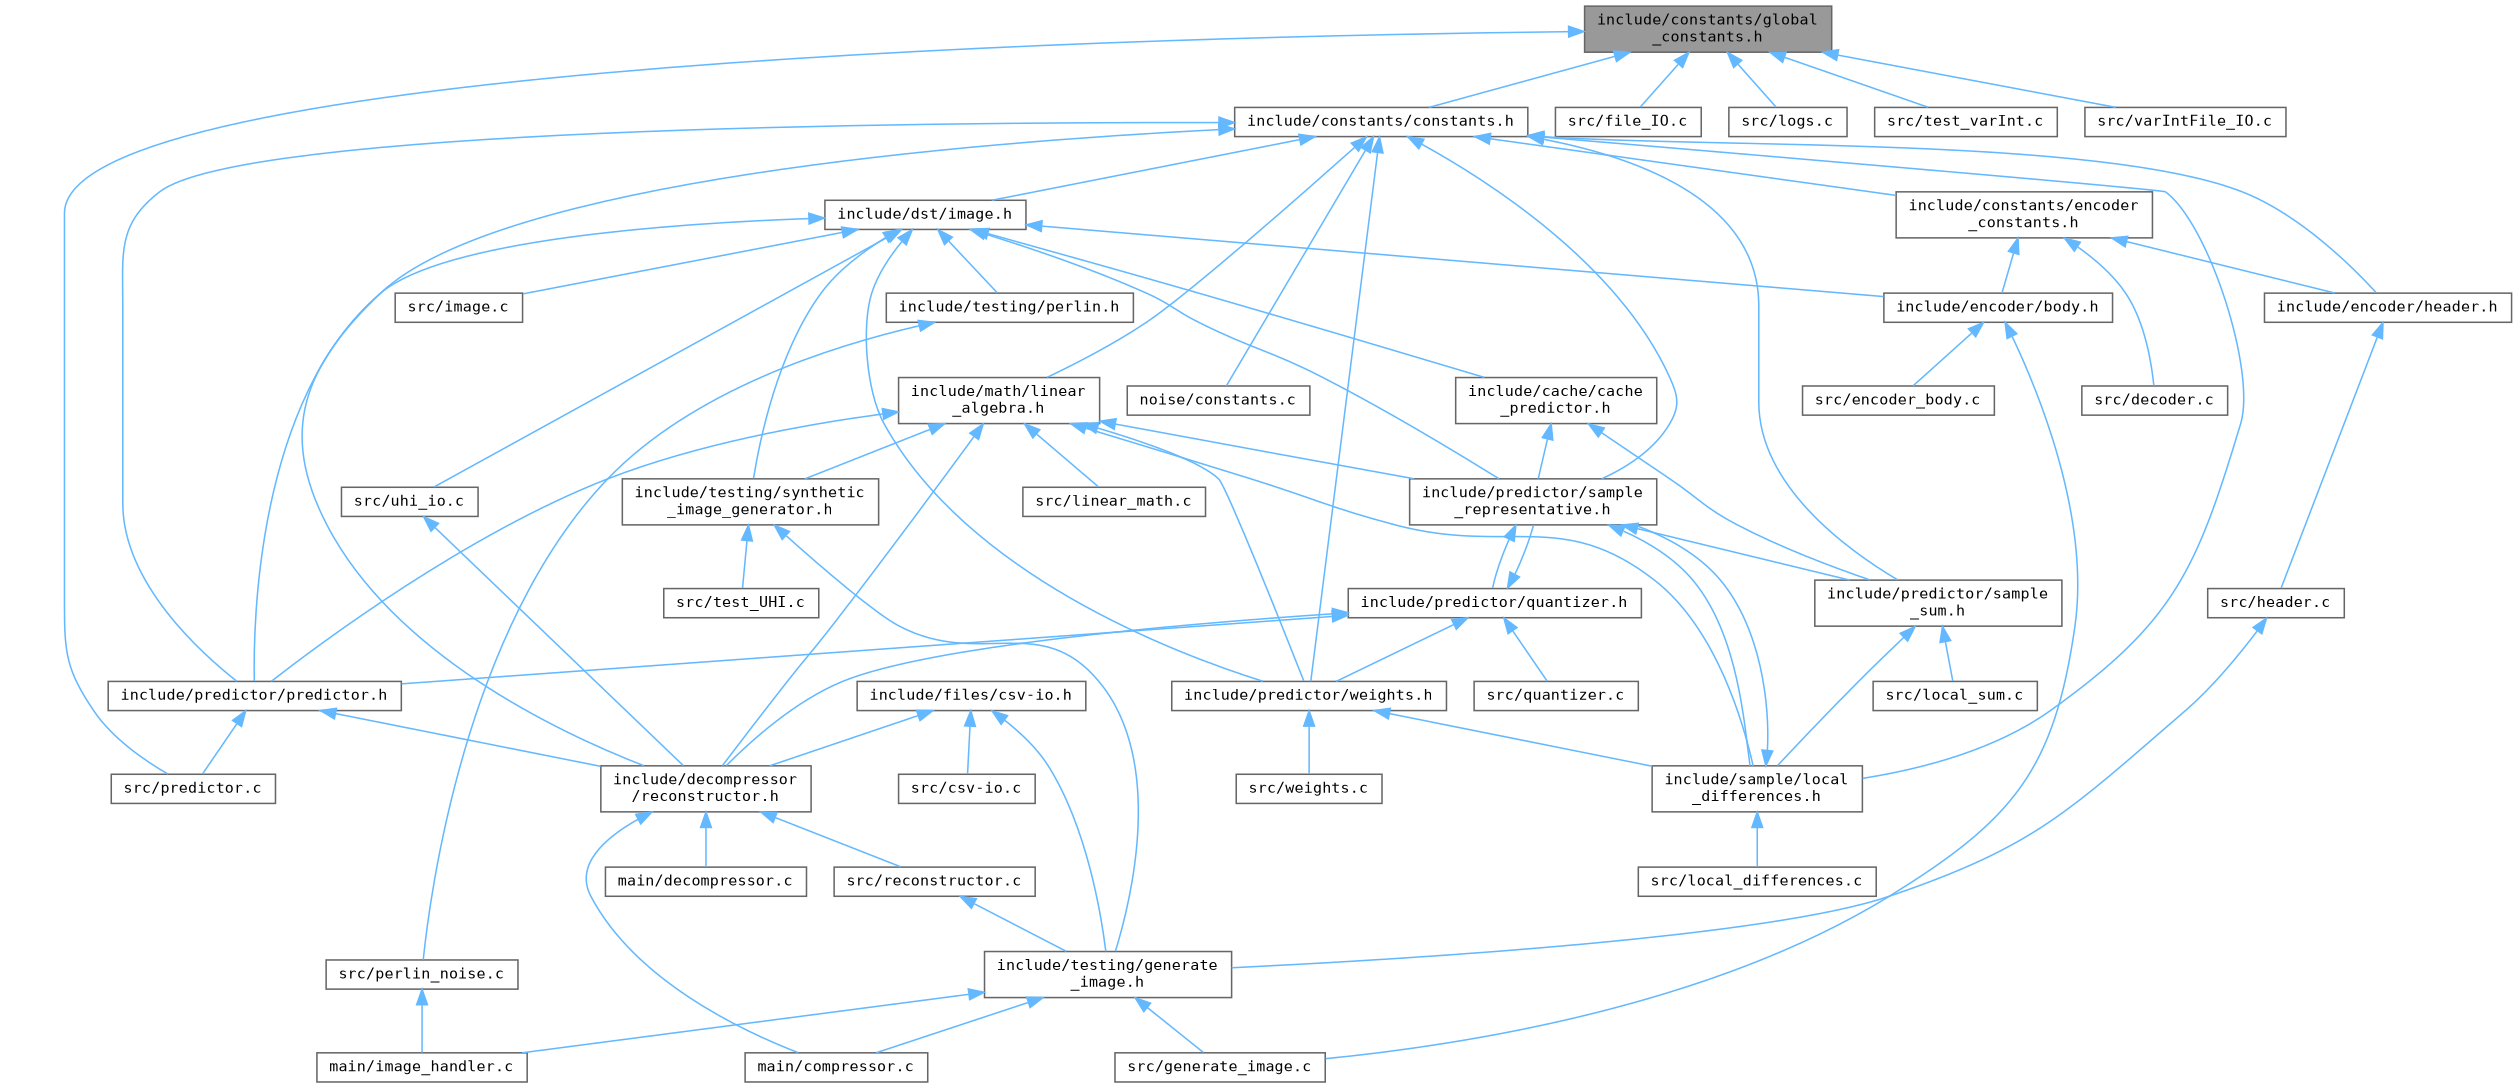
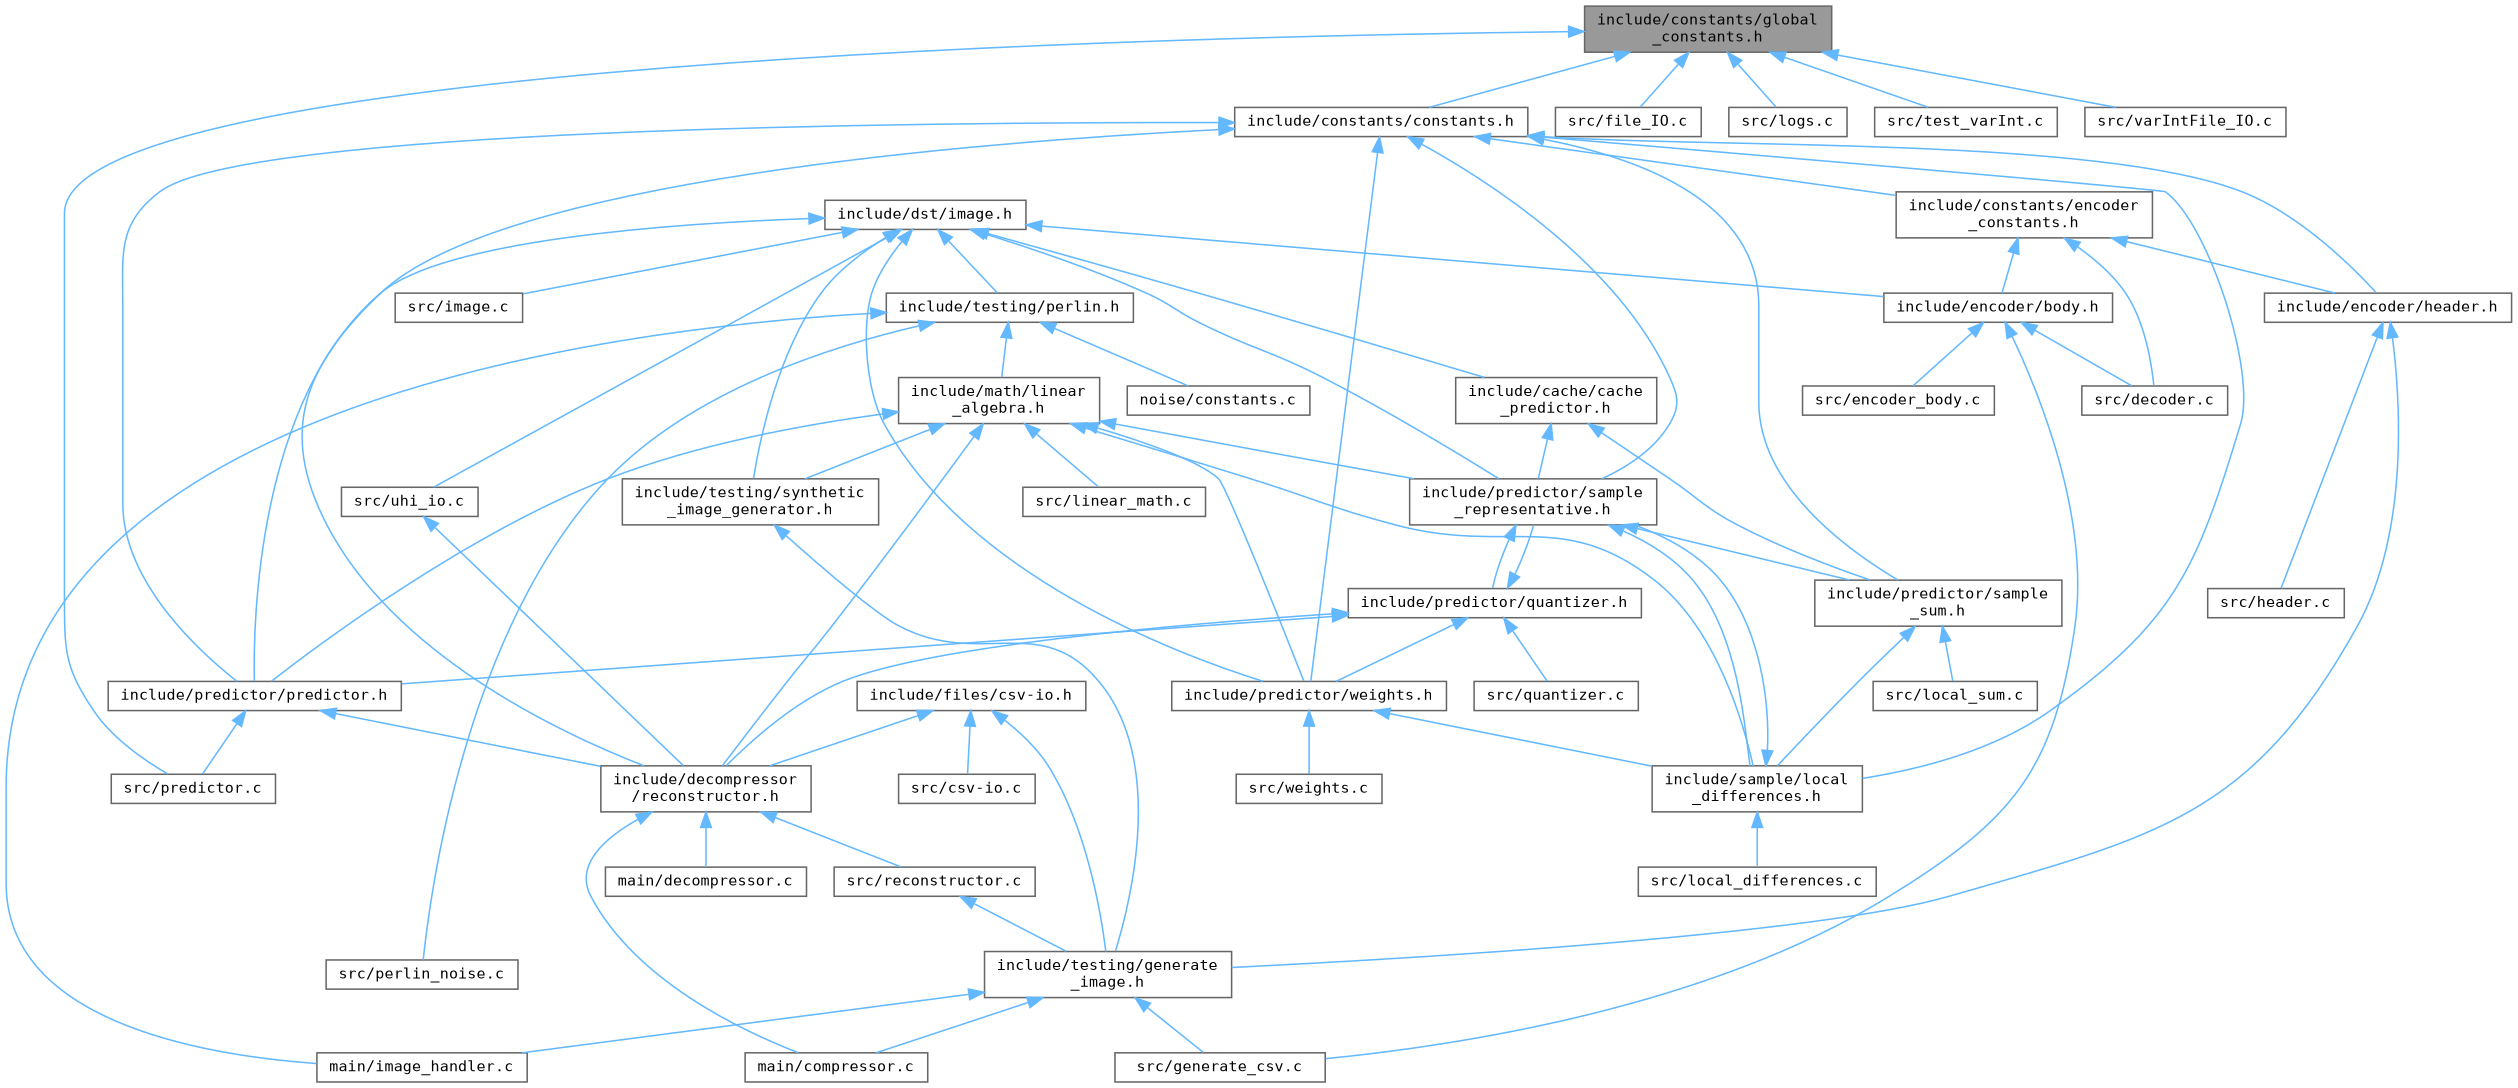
edge "include/dst/image.h" -> "include/constants/constants.h": removed
edge "noise/constants.c" -> "include/constants/constants.h": now "noise/constants.c" -> "include/testing/perlin.h"
edge "include/math/linear _algebra.h" -> "include/constants/constants.h": now "include/math/linear _algebra.h" -> "include/testing/perlin.h"
edge "src/decoder.c" -> "include/encoder/body.h": added
node "src/test_UHI.c": removed
edge "include/testing/generate _image.h" -> "src/header.c": now "include/testing/generate _image.h" -> "include/encoder/header.h"
edge "main/image_handler.c" -> "src/perlin_noise.c": now "main/image_handler.c" -> "include/testing/perlin.h"
node "src/generate_image.c": label "src/generate_image.c" -> "src/generate_csv.c"
